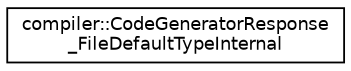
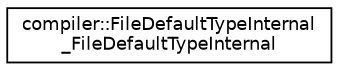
node "compiler::CodeGeneratorResponse _FileDefaultTypeInternal": label "compiler::CodeGeneratorResponse _FileDefaultTypeInternal" -> "compiler::FileDefaultTypeInternal _FileDefaultTypeInternal"
